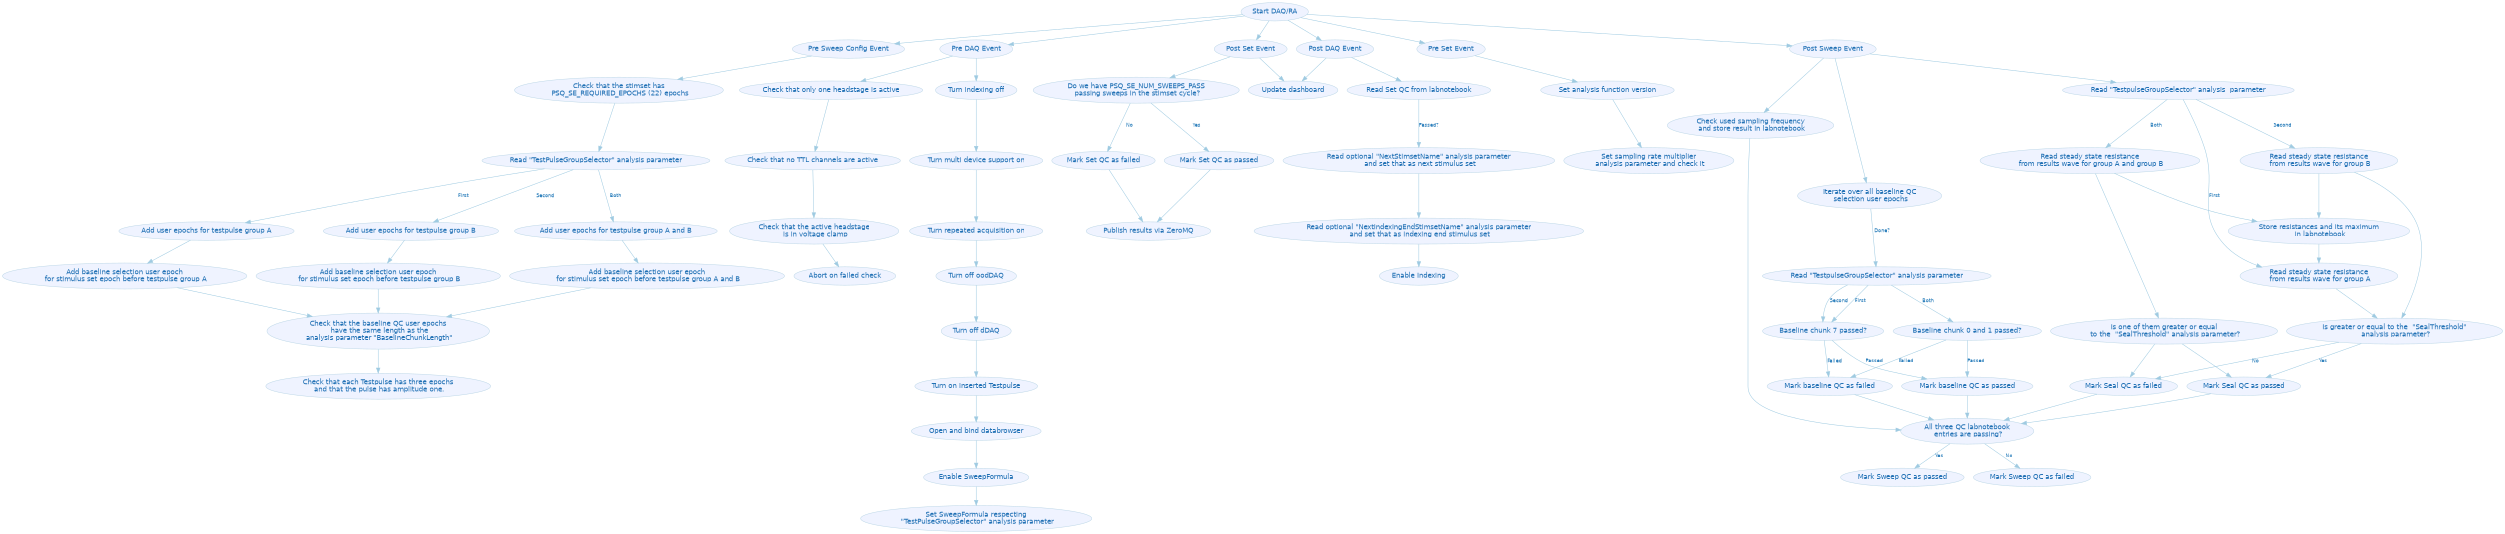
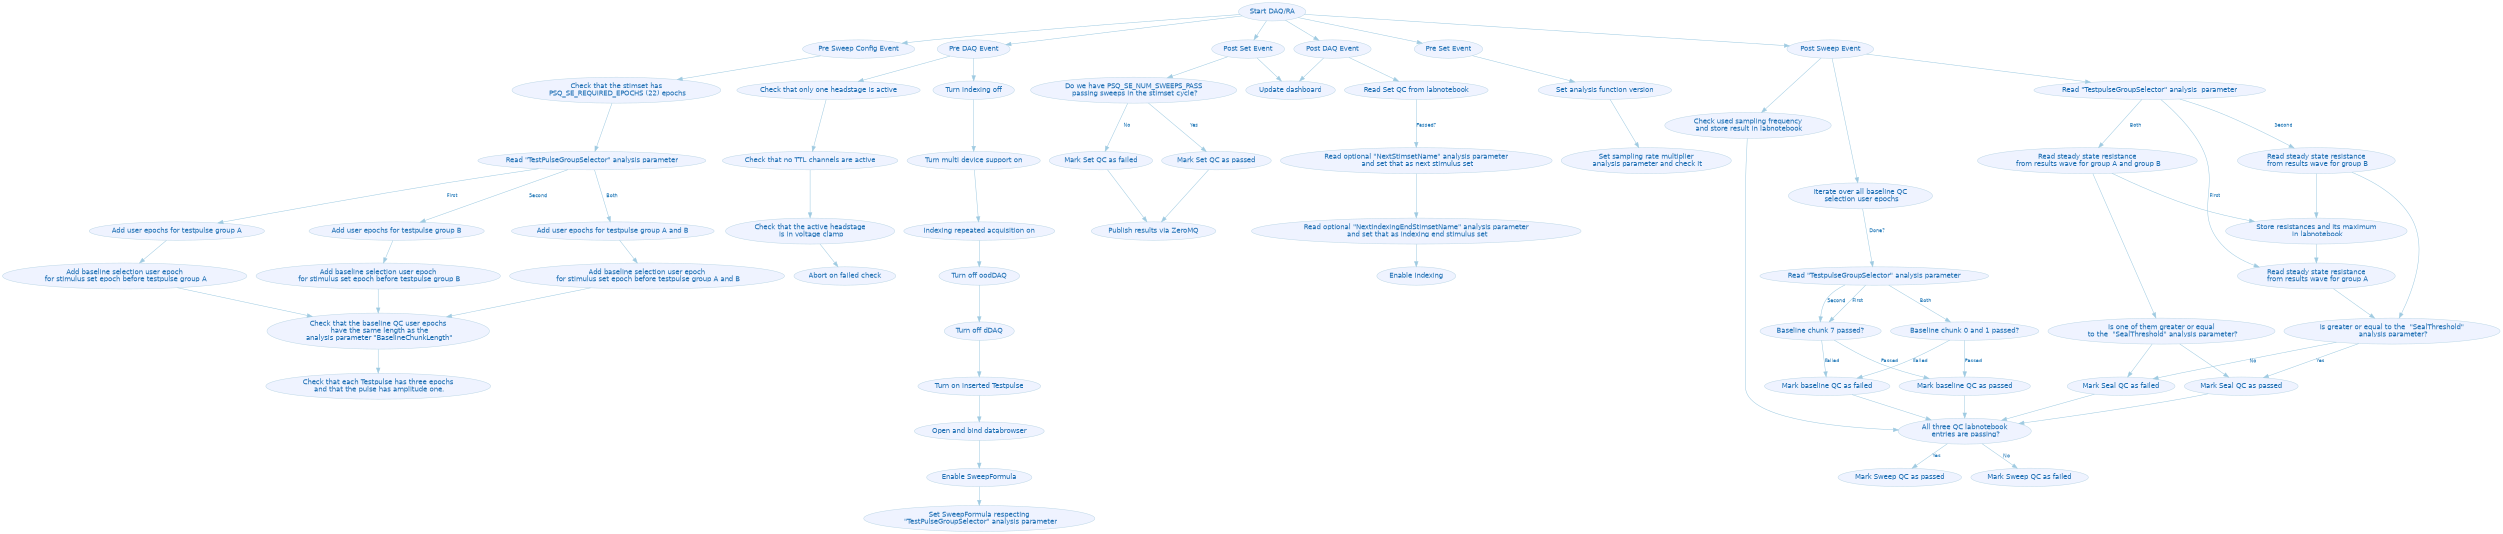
node "Turn repeated acquisition on": label "Turn repeated acquisition on" -> "Indexing repeated acquisition on"
